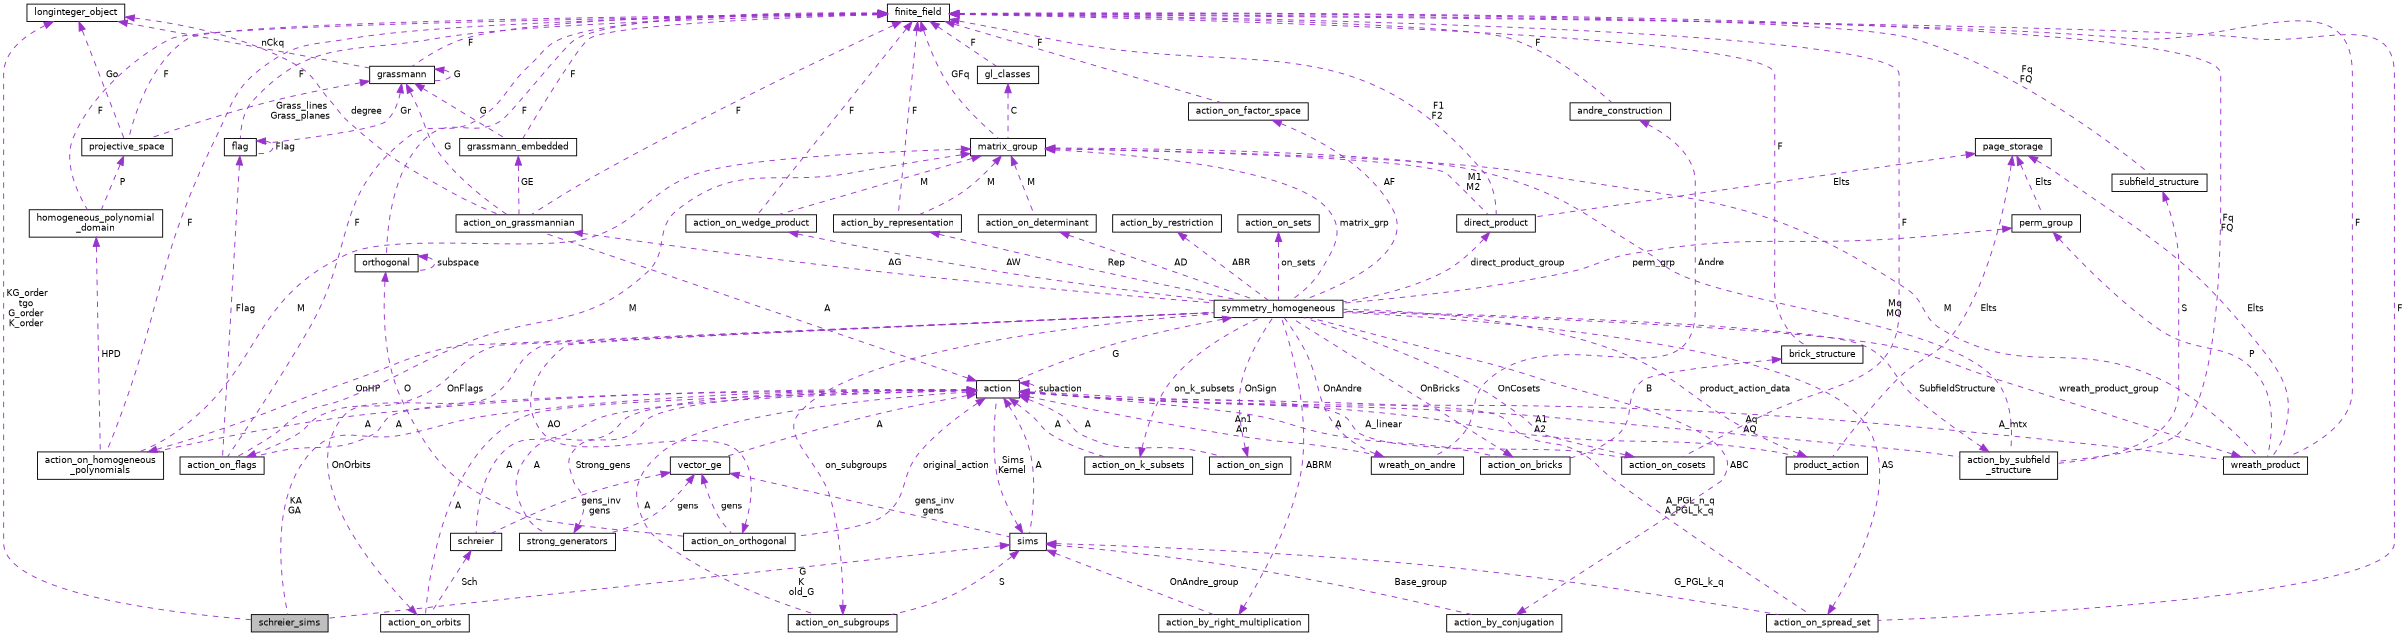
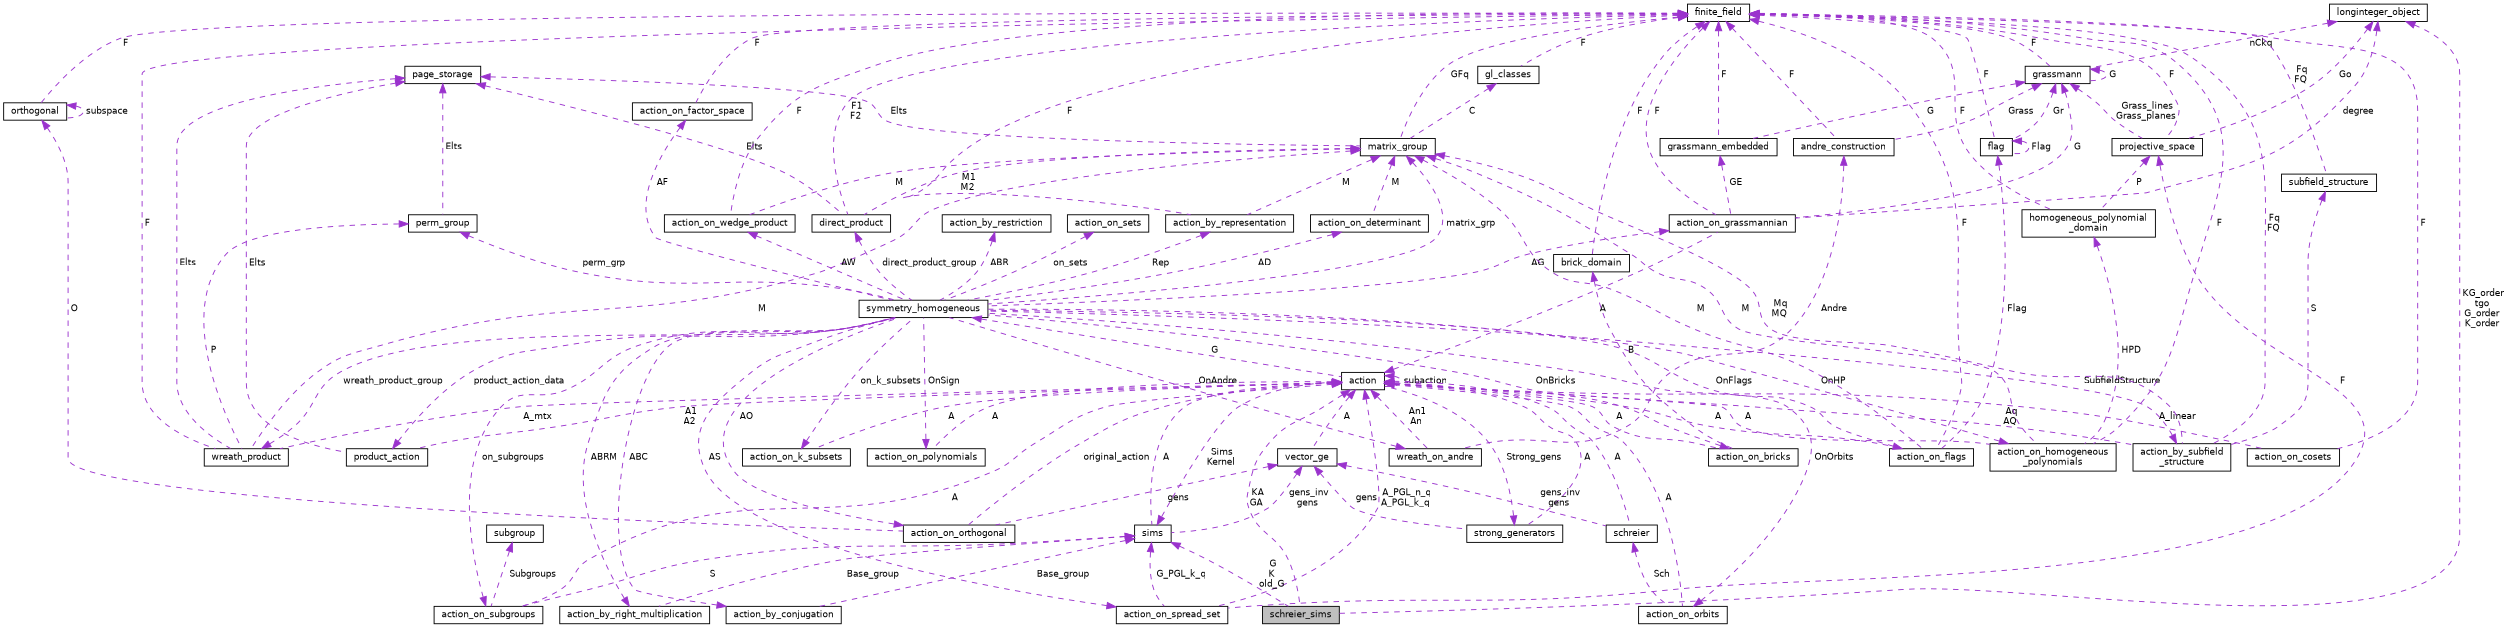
edge "action_on_spread_set" -> "finite_field": now "action_on_spread_set" -> "projective_space"
edge "andre_construction" -> "grassmann": added, label "Grass"
edge "matrix_group" -> "page_storage": added, label "Elts"
node "brick_structure": label "brick_structure" -> "brick_domain"
edge "symmetry_homogeneous" -> "action_on_cosets": removed, label "OnCosets"
node "action_on_sign": label "action_on_sign" -> "action_on_polynomials"
node "subgroup": added
edge "action_by_right_multiplication" -> "sims": label " OnAndre_group" -> " Base_group"
